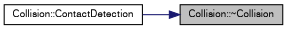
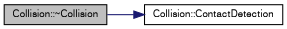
edge "Collision::ContactDetection" -> "Collision::~Collision": reversed
